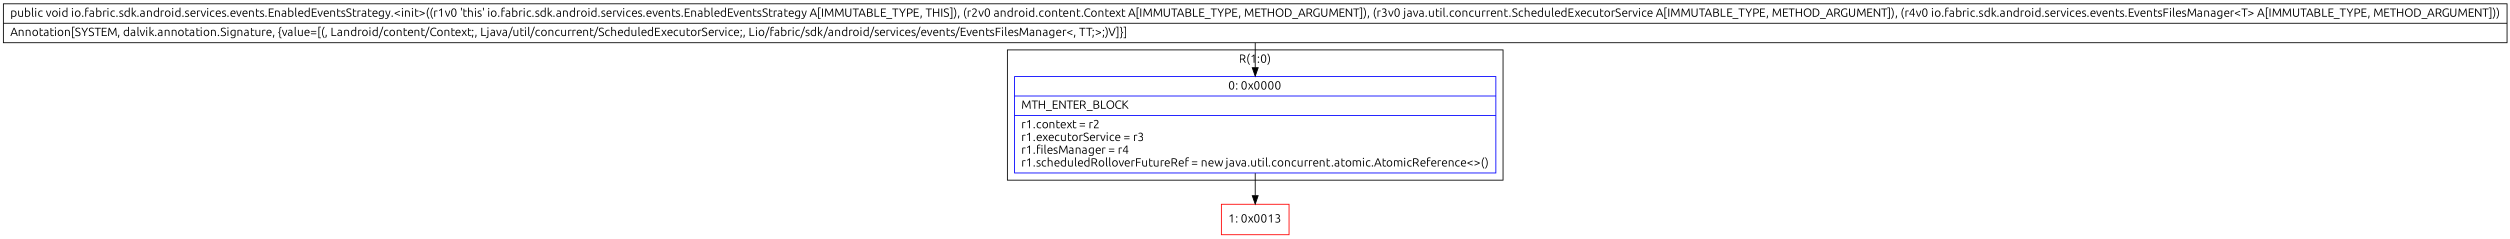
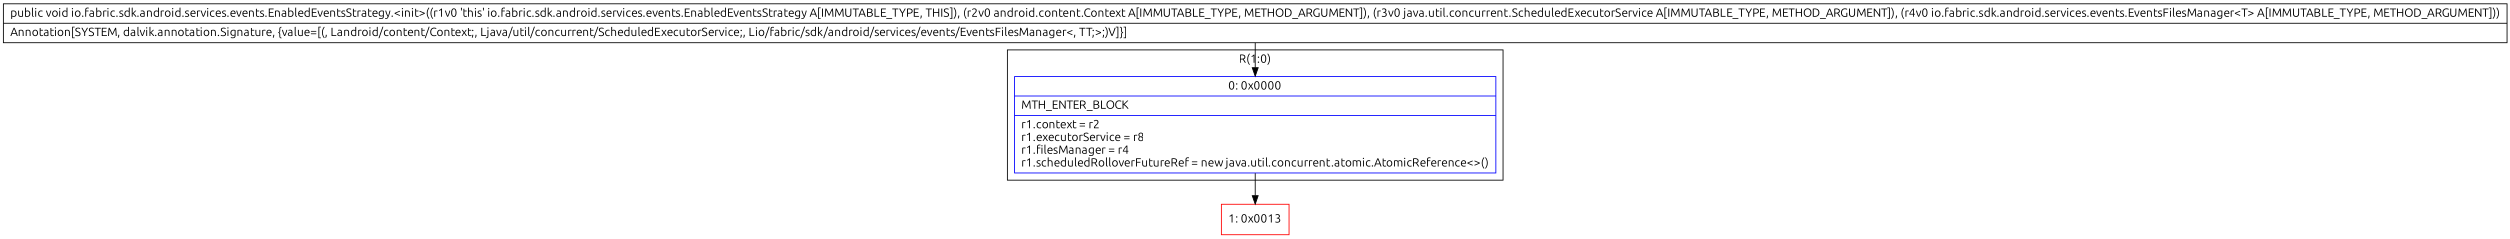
node "0: 0x0000": text "r1.executorService = r3" -> "r1.executorService = r8"
